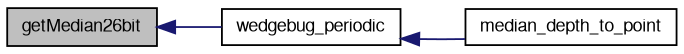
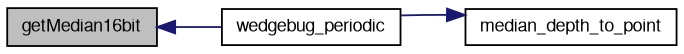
node "getMedian26bit": label "getMedian26bit" -> "getMedian16bit"
edge "median_depth_to_point" -> "wedgebug_periodic": reversed
